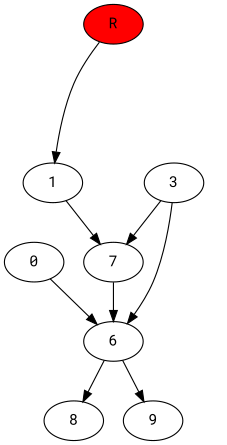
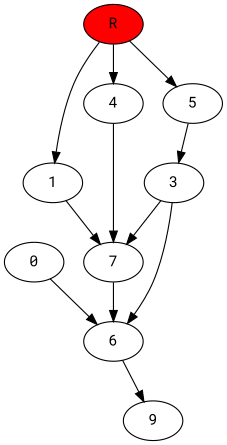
node "4": added
node "5": added
node "8": removed
